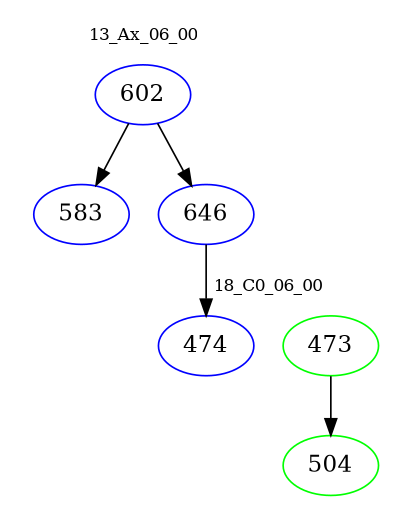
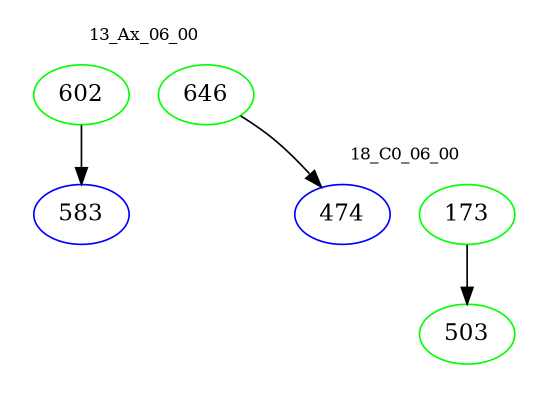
node "602": color blue -> green
edge "602" -> "646": removed
node "646": color blue -> green
node "473": label "473" -> "173"
node "504": label "504" -> "503"
